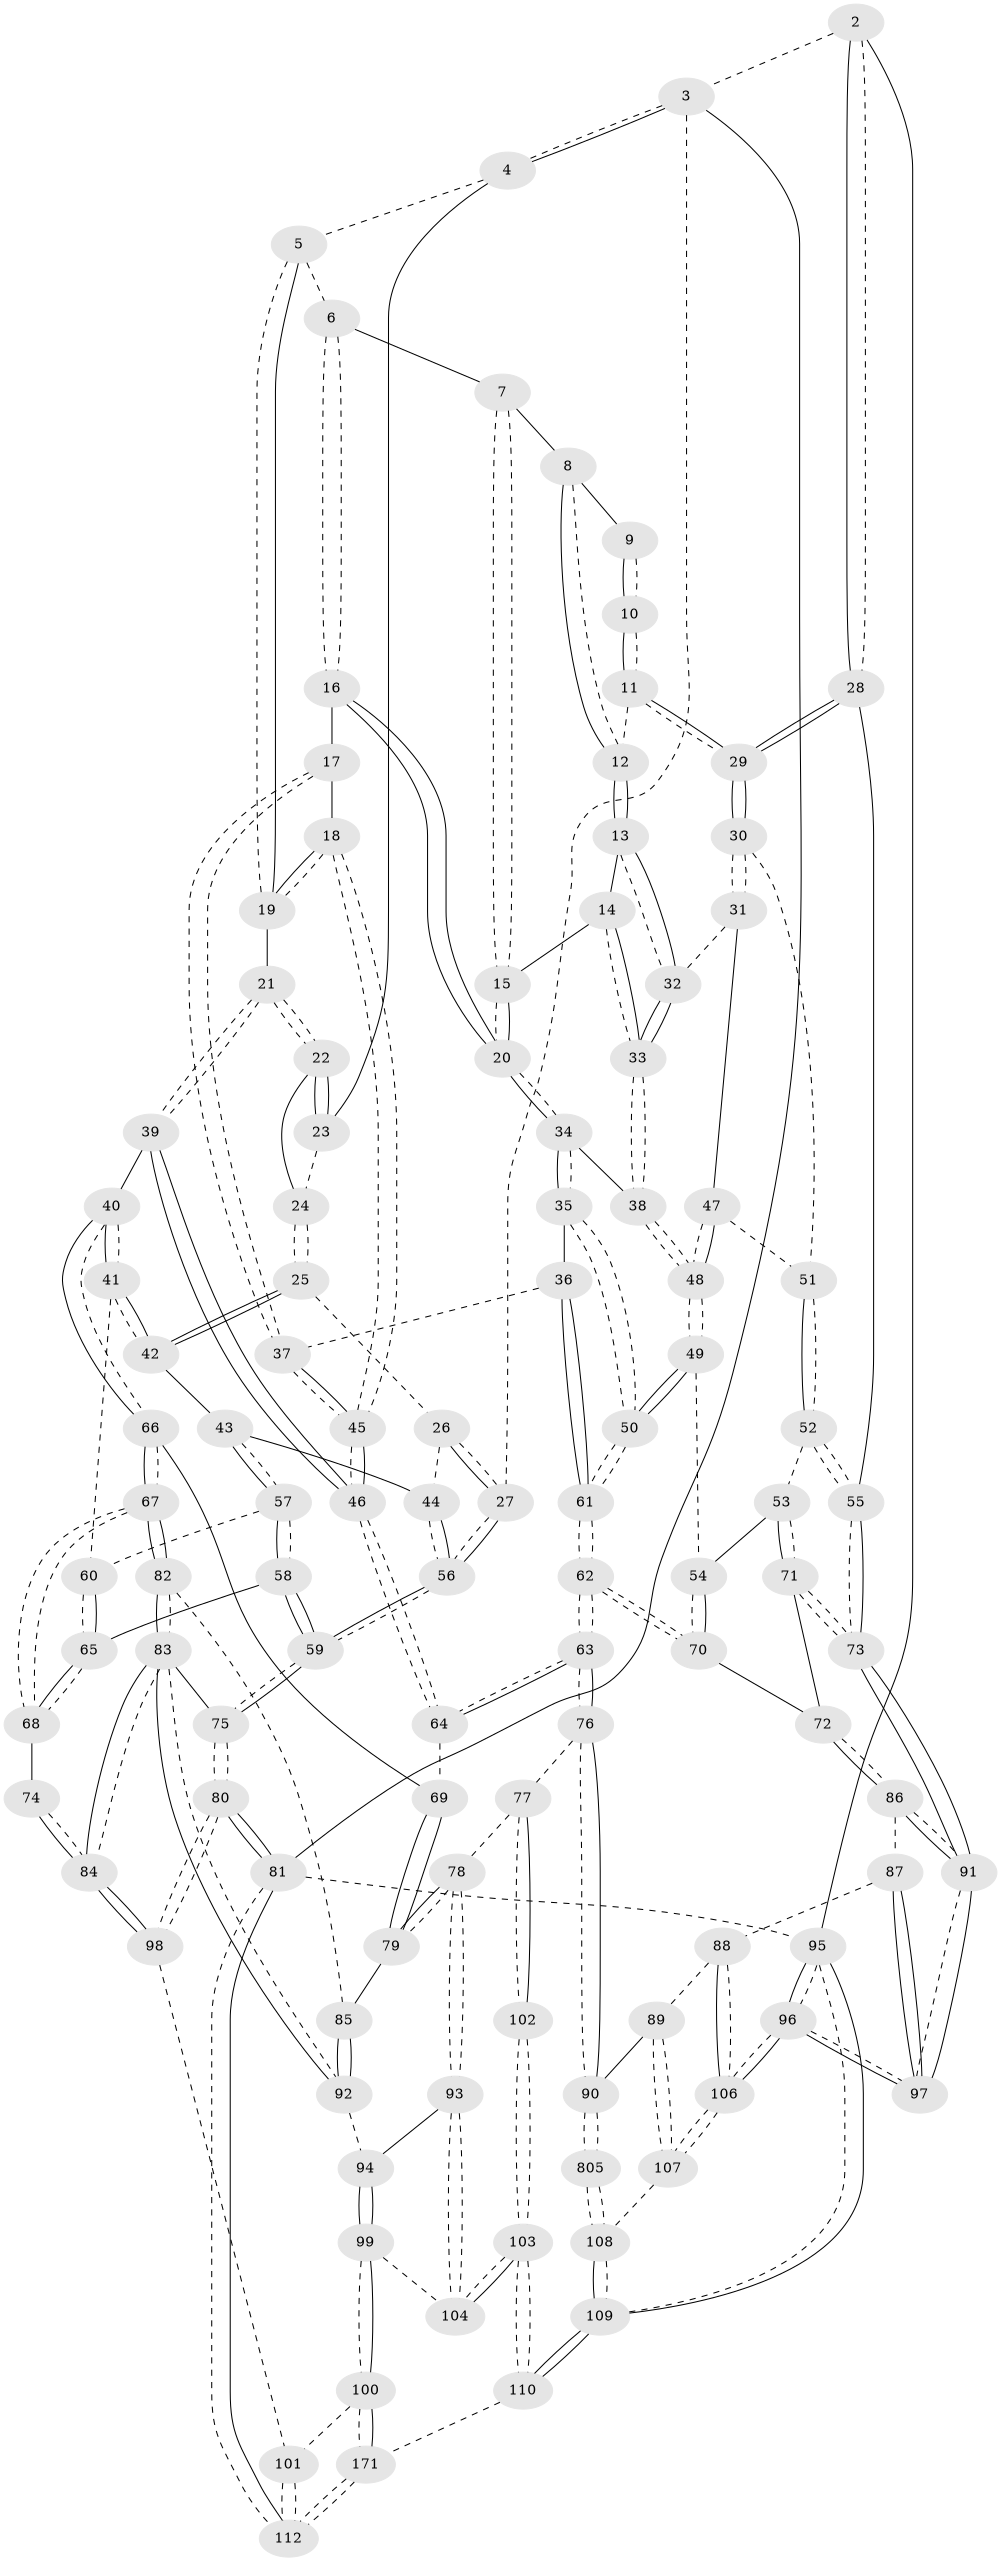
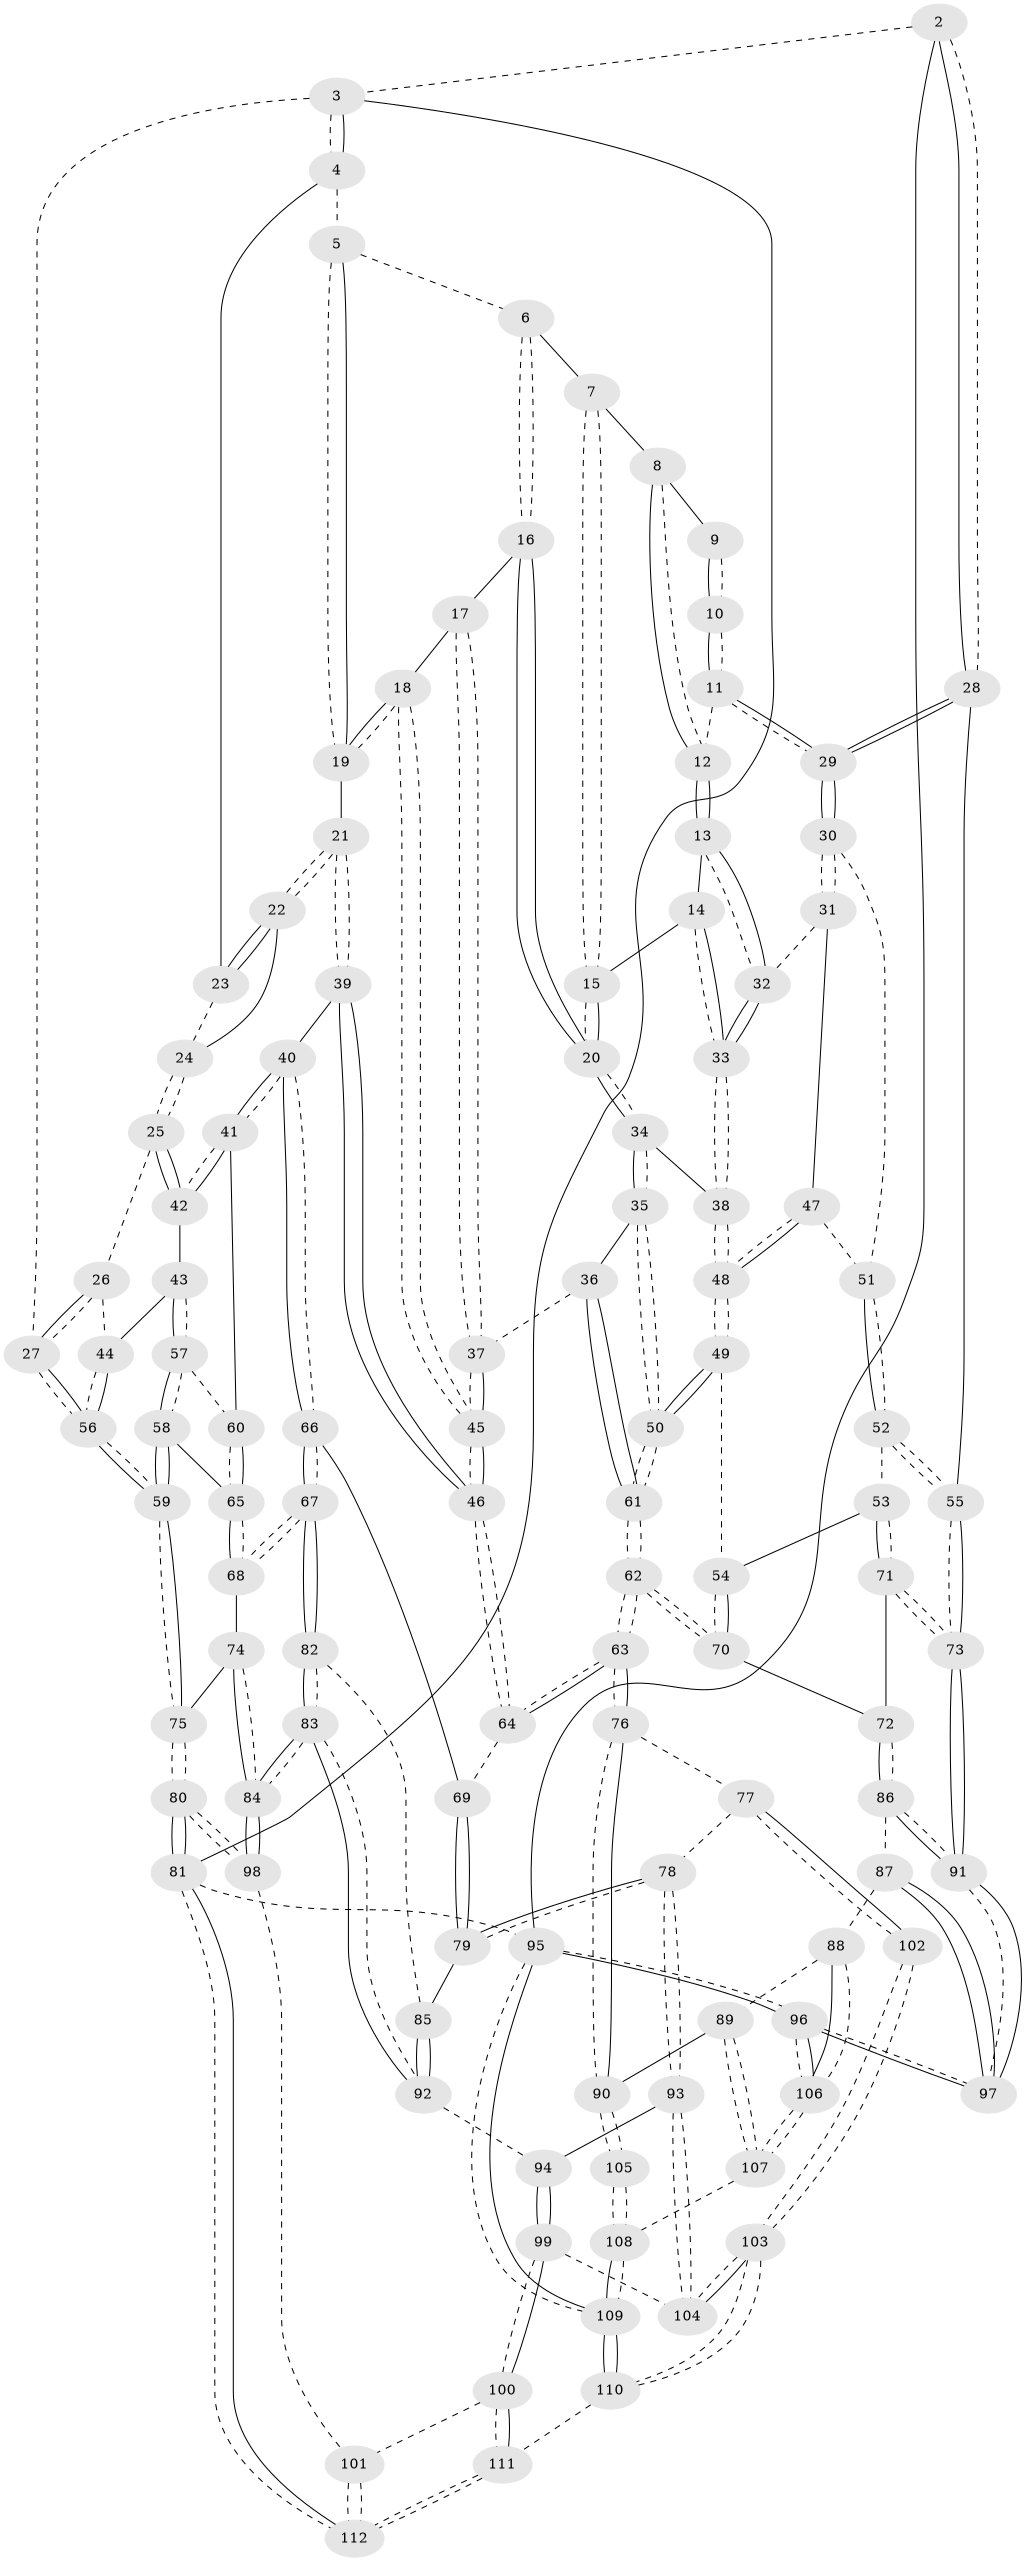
edge "41" -- "60": style dashed -> solid
edge "83" -- "75": now "74" -- "75"
node "805": label "805" -> "105"
node "171": label "171" -> "111"
